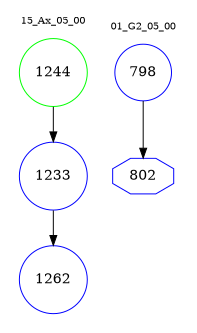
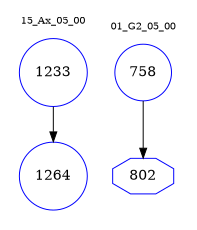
node "1244": removed
node "798": label "798" -> "758"
node "1262": label "1262" -> "1264"
